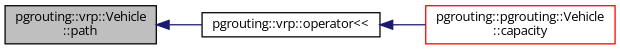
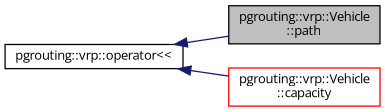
edge "pgrouting::vrp::operator<<" -> "pgrouting::vrp::Vehicle ::path": reversed
node "pgrouting::pgrouting::Vehicle ::capacity": label "pgrouting::pgrouting::Vehicle ::capacity" -> "pgrouting::vrp::Vehicle ::capacity"
